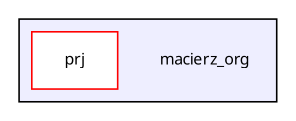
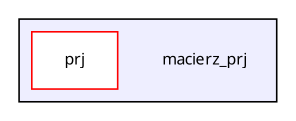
node "macierz_org": label "macierz_org" -> "macierz_prj"
